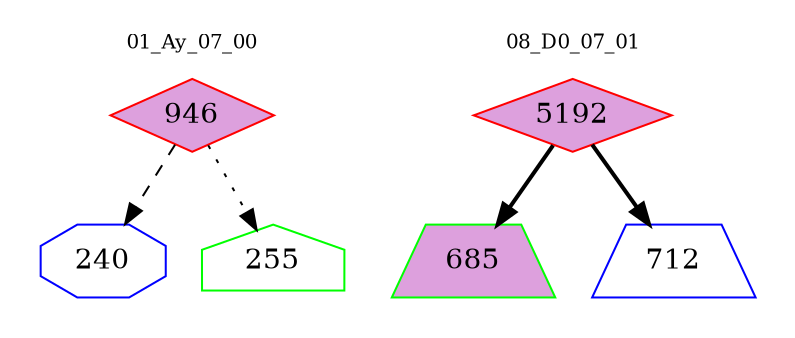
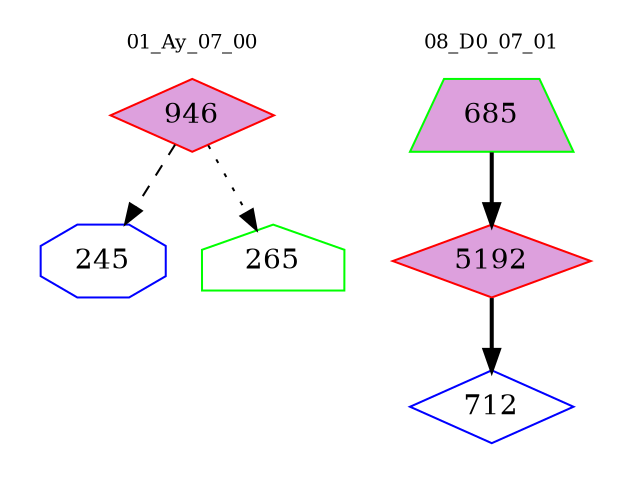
edge "5192" -> "685": reversed
node "240": label "240" -> "245"
node "255": label "255" -> "265"
node "712": shape trapezium -> diamond
